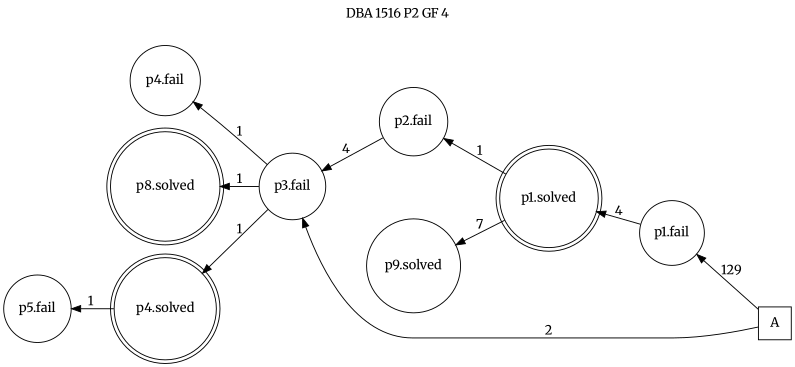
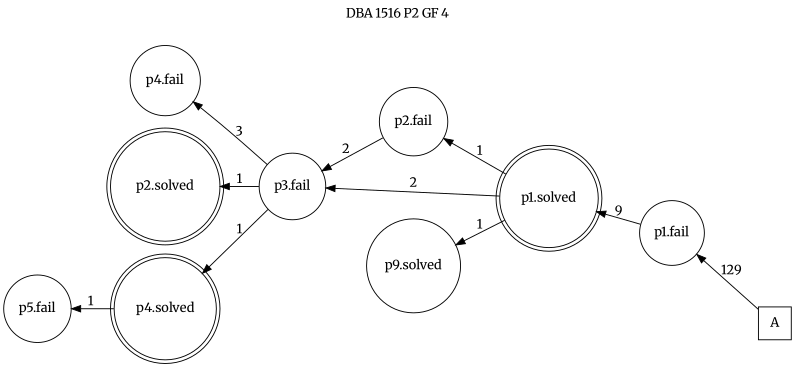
edge "p3.fail" -> "p4.fail": label "1" -> "3"
edge "p2.fail" -> "p3.fail": label "4" -> "2"
node "p8.solved": label "p8.solved" -> "p2.solved"
edge "p1.fail" -> "p1.solved": label "4" -> "9"
edge "p1.solved" -> "p9.solved": label "7" -> "1"
edge "A" -> "p3.fail": now "p1.solved" -> "p3.fail"
